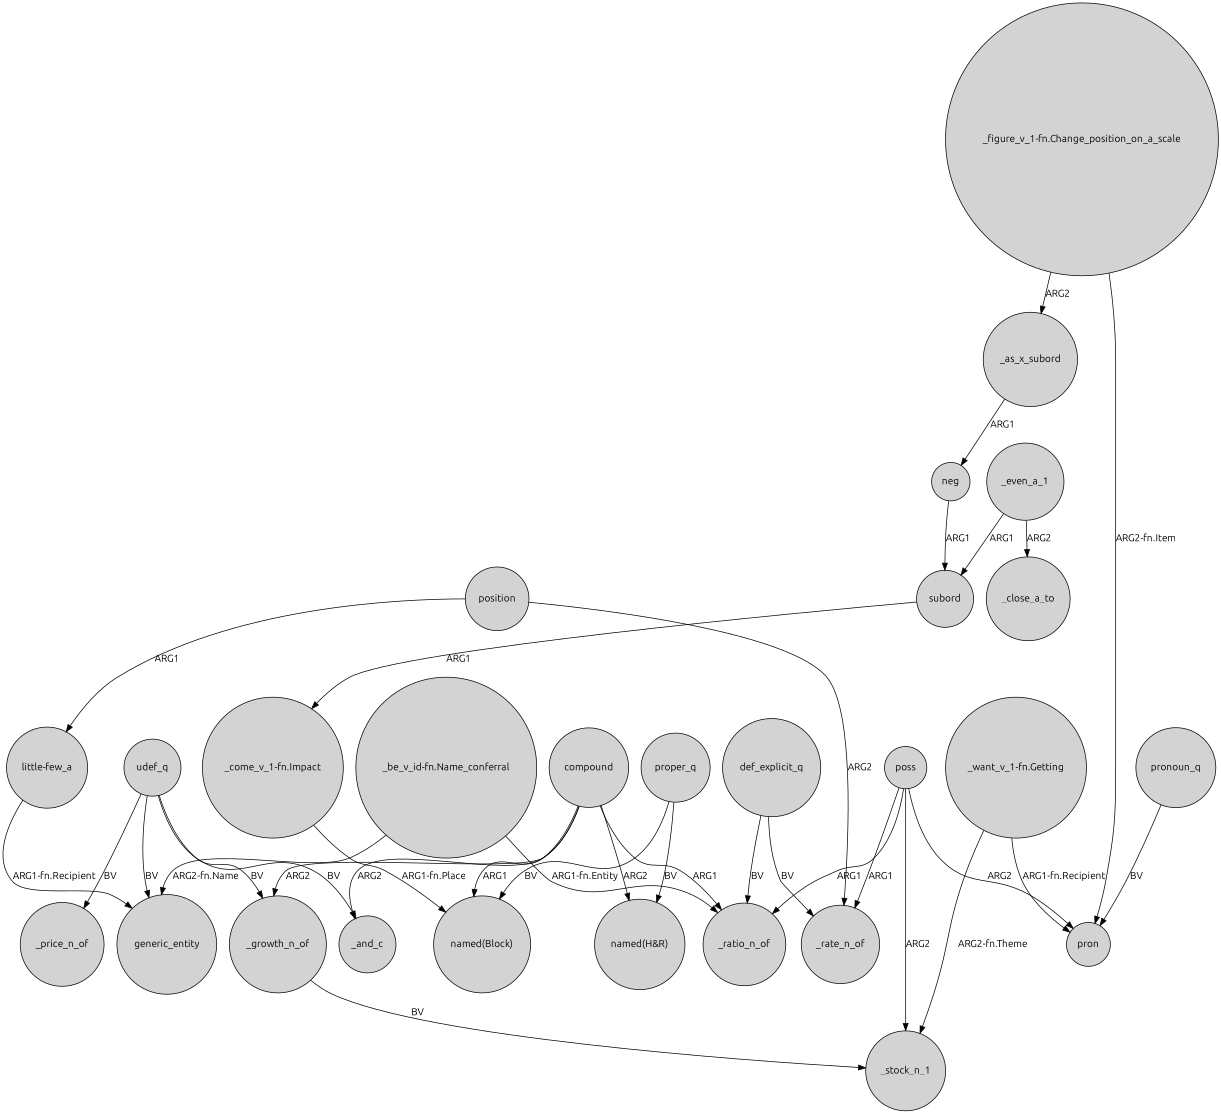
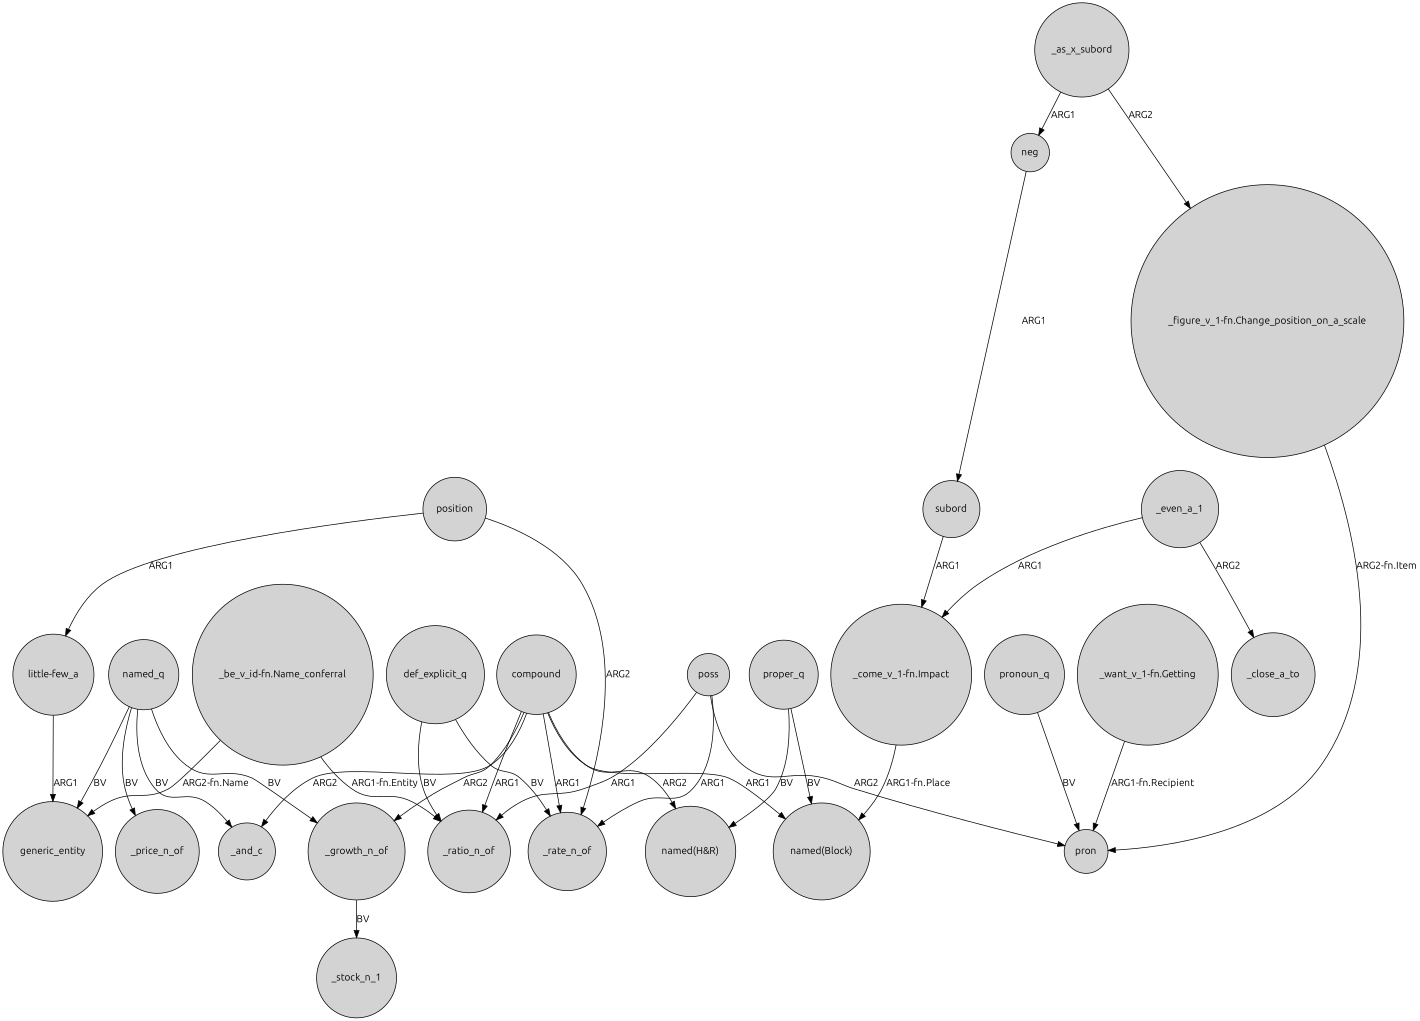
edge "_figure_v_1-fn.Change_position_on_a_scale" -> "_as_x_subord": reversed
edge "_even_a_1" -> "subord": now "_even_a_1" -> "_come_v_1-fn.Impact"
edge "compound" -> "_rate_n_of": added, label "ARG1"
node "udef_q": label "udef_q" -> "named_q"
edge "little-few_a" -> "generic_entity": label "ARG1-fn.Recipient" -> "ARG1"
edge "poss" -> "_stock_n_1": removed, label "ARG2"
edge "_want_v_1-fn.Getting" -> "_stock_n_1": removed, label "ARG2-fn.Theme"
